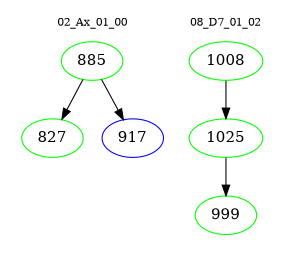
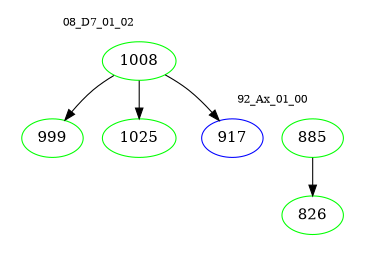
cluster "02_Ax_01_00": label "02_Ax_01_00" -> "92_Ax_01_00"
edge "885" -> "917": now "1008" -> "917"
node "827": label "827" -> "826"
edge "1025" -> "999": now "1008" -> "999"
